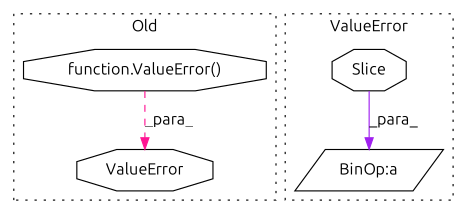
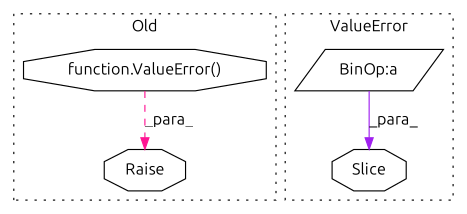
edge "Slice" -> "BinOp:a": reversed
node "ValueError": label "ValueError" -> "Raise"
